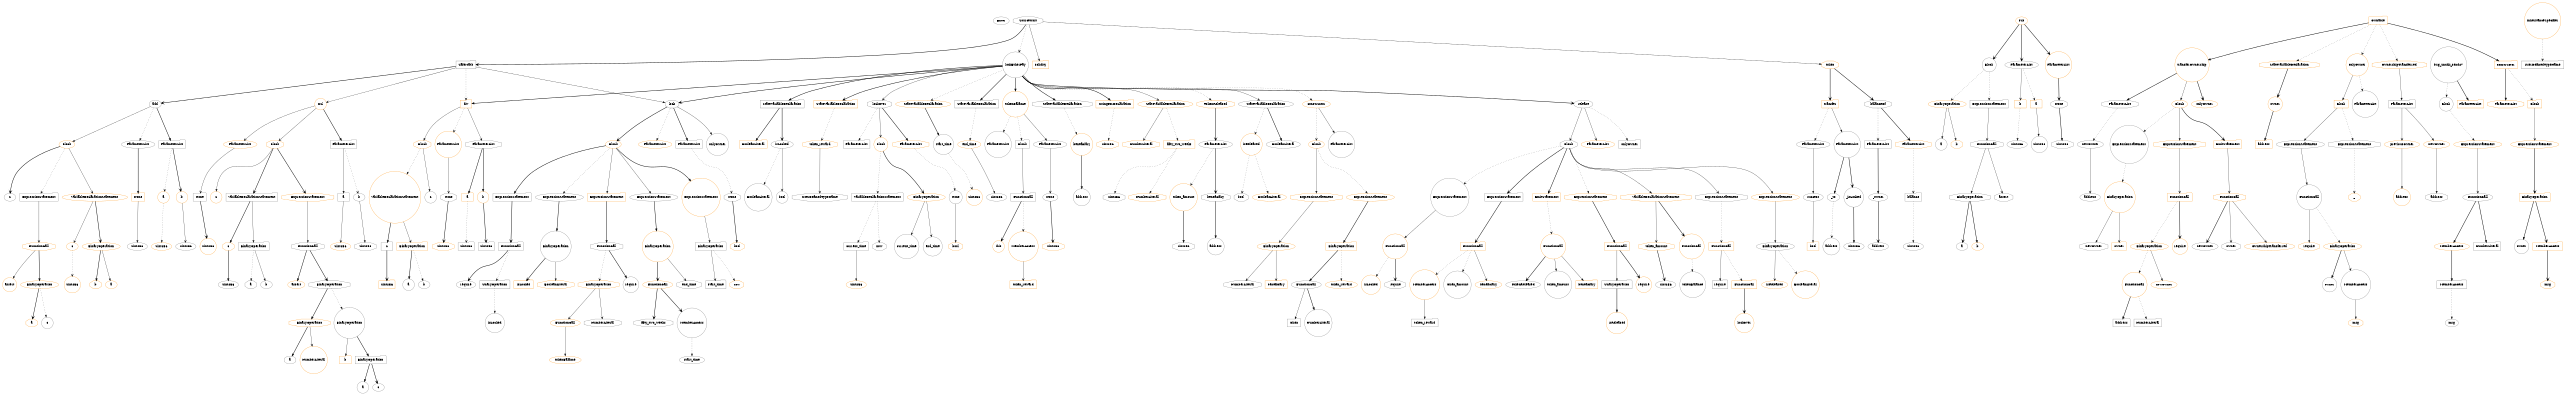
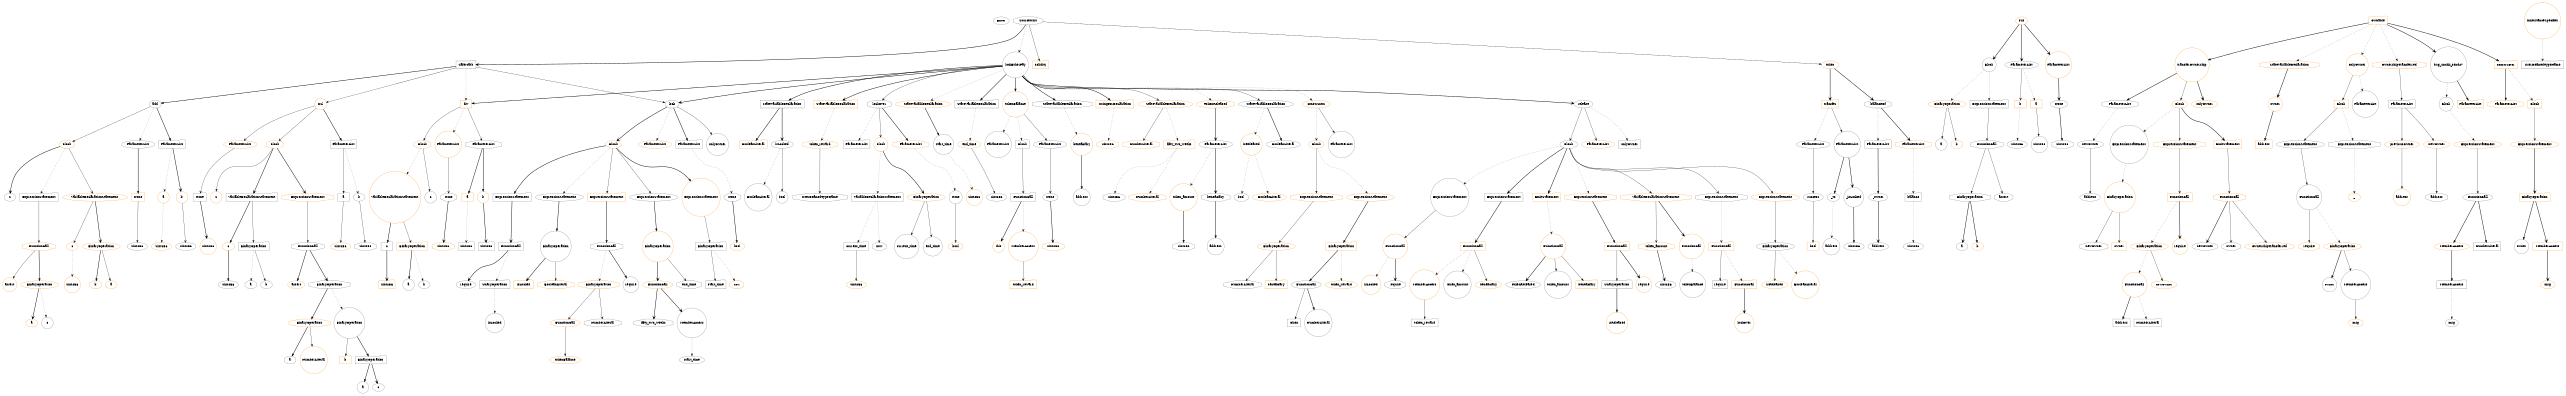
edge "Ownable" -> "bug_unchk_send27": added
edge "SafeMath" -> "add": arrowhead vee -> normal
